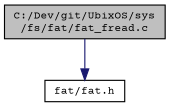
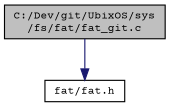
node "C:/Dev/git/UbixOS/sys /fs/fat/fat_fread.c": label "C:/Dev/git/UbixOS/sys /fs/fat/fat_fread.c" -> "C:/Dev/git/UbixOS/sys /fs/fat/fat_git.c"
